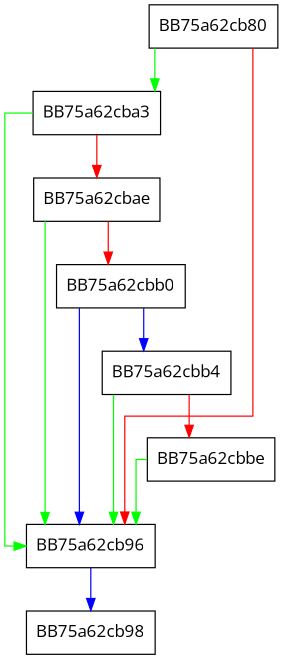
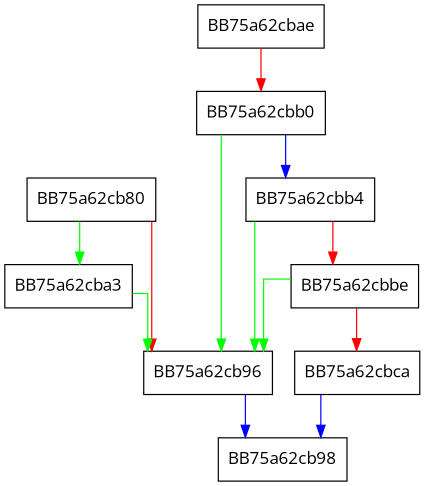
edge "BB75a62cba3" -> "BB75a62cbae": removed
edge "BB75a62cbae" -> "BB75a62cb96": removed
node "BB75a62cbca": added
edge "BB75a62cbb0" -> "BB75a62cb96": color blue -> green
